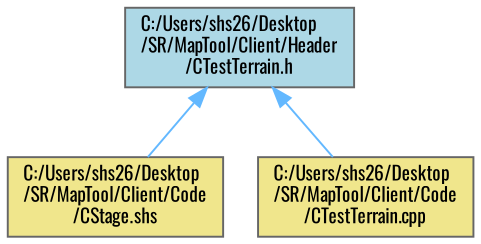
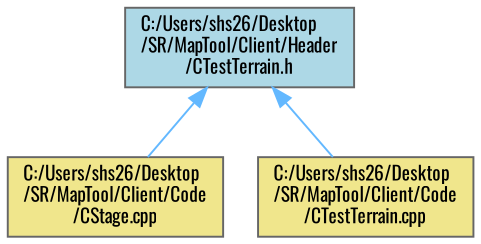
node "C:/Users/shs26/Desktop /SR/MapTool/Client/Code /CStage.shs": label "C:/Users/shs26/Desktop /SR/MapTool/Client/Code /CStage.shs" -> "C:/Users/shs26/Desktop /SR/MapTool/Client/Code /CStage.cpp"
